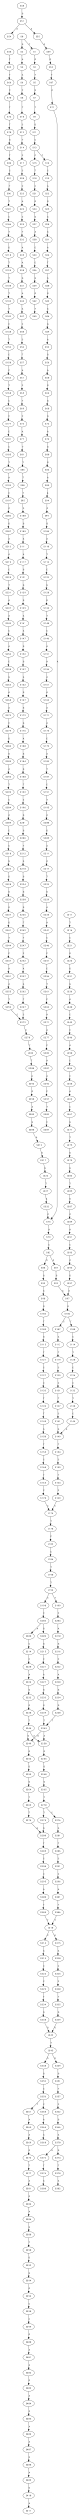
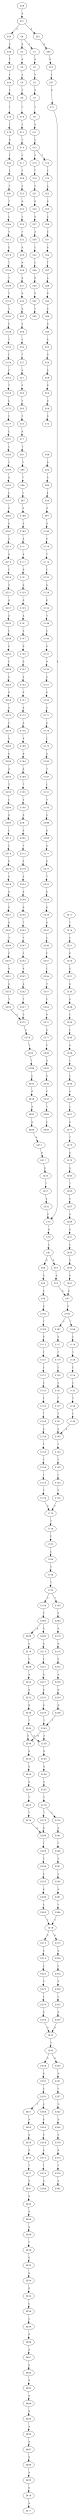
edge "S54" -> "S58": added, label "C"
node "S76": removed
edge "S370" -> "S372": now "S368" -> "S372"
